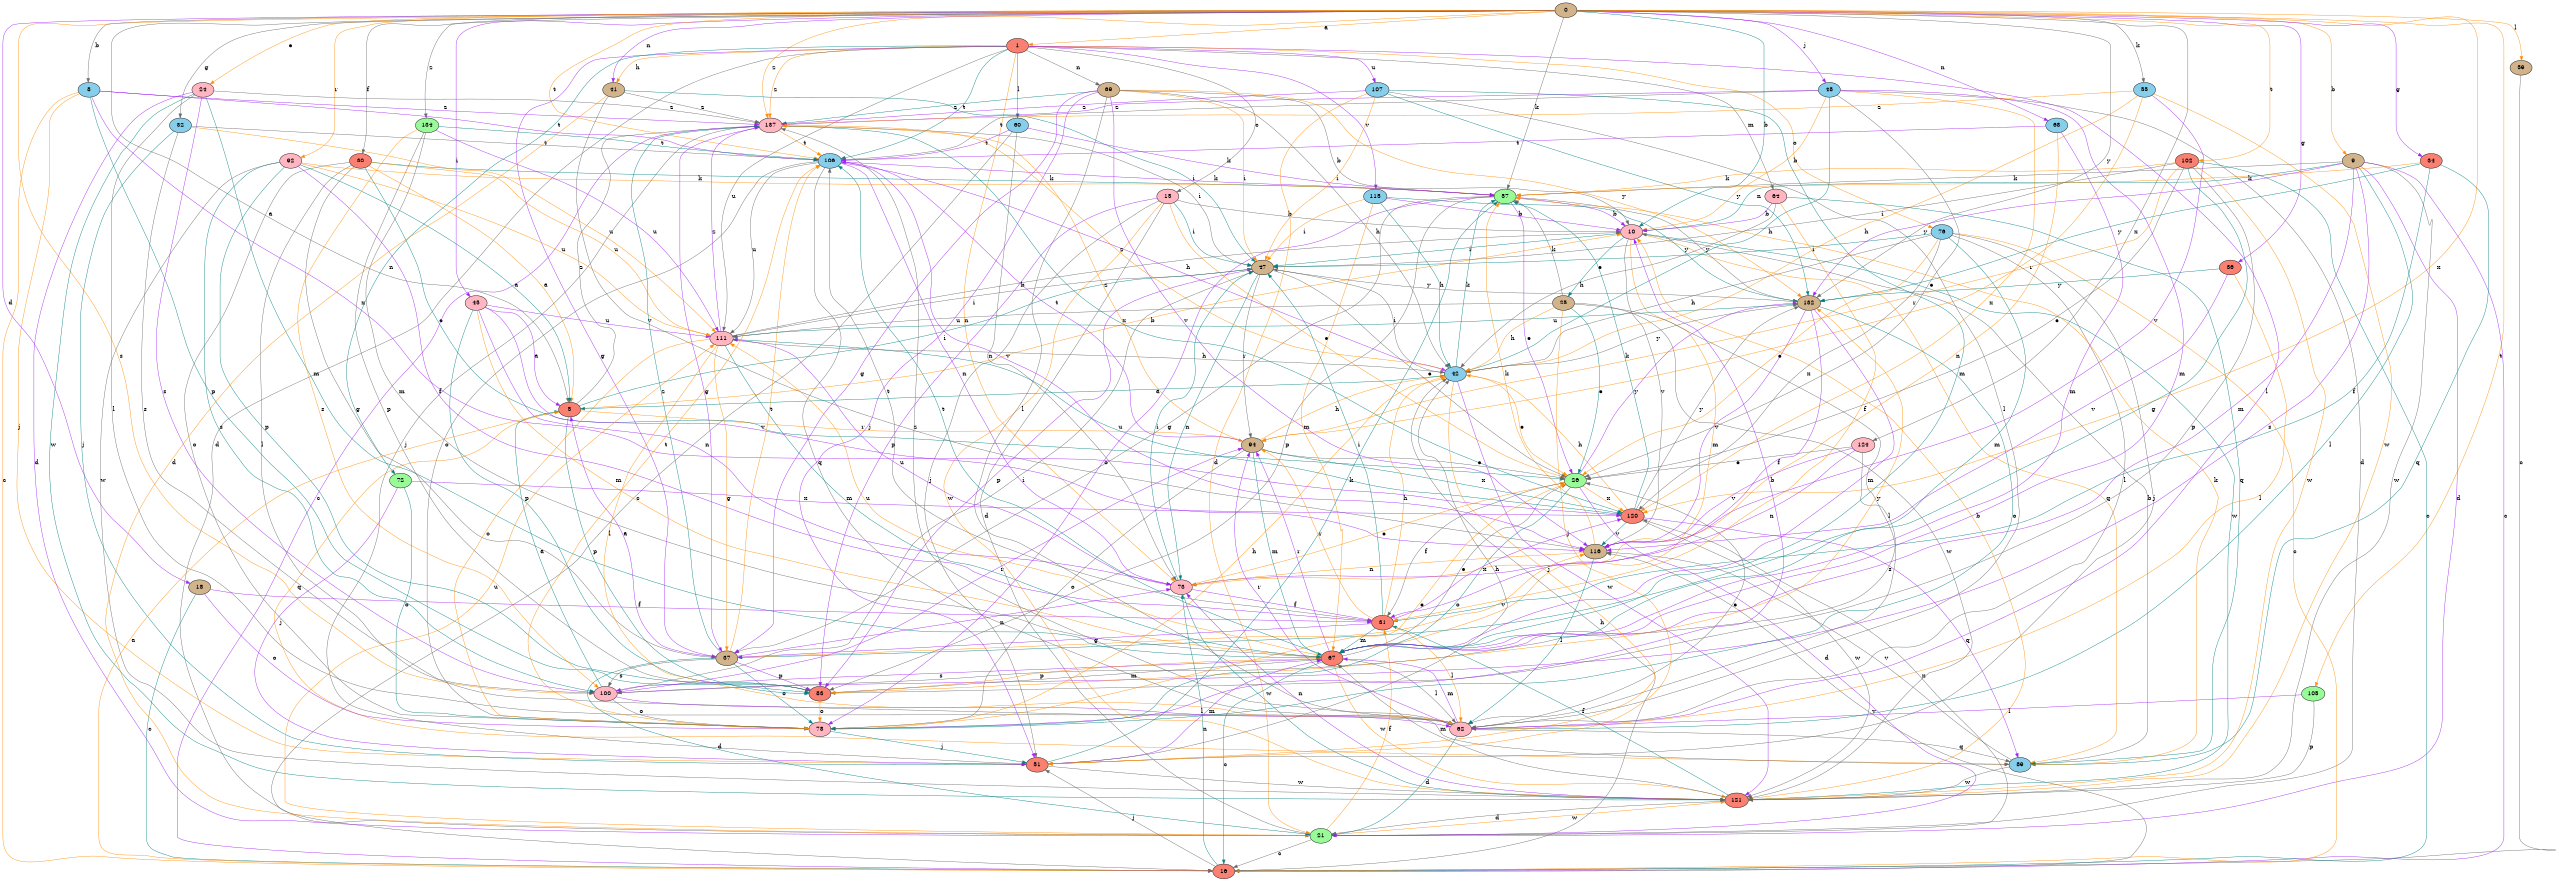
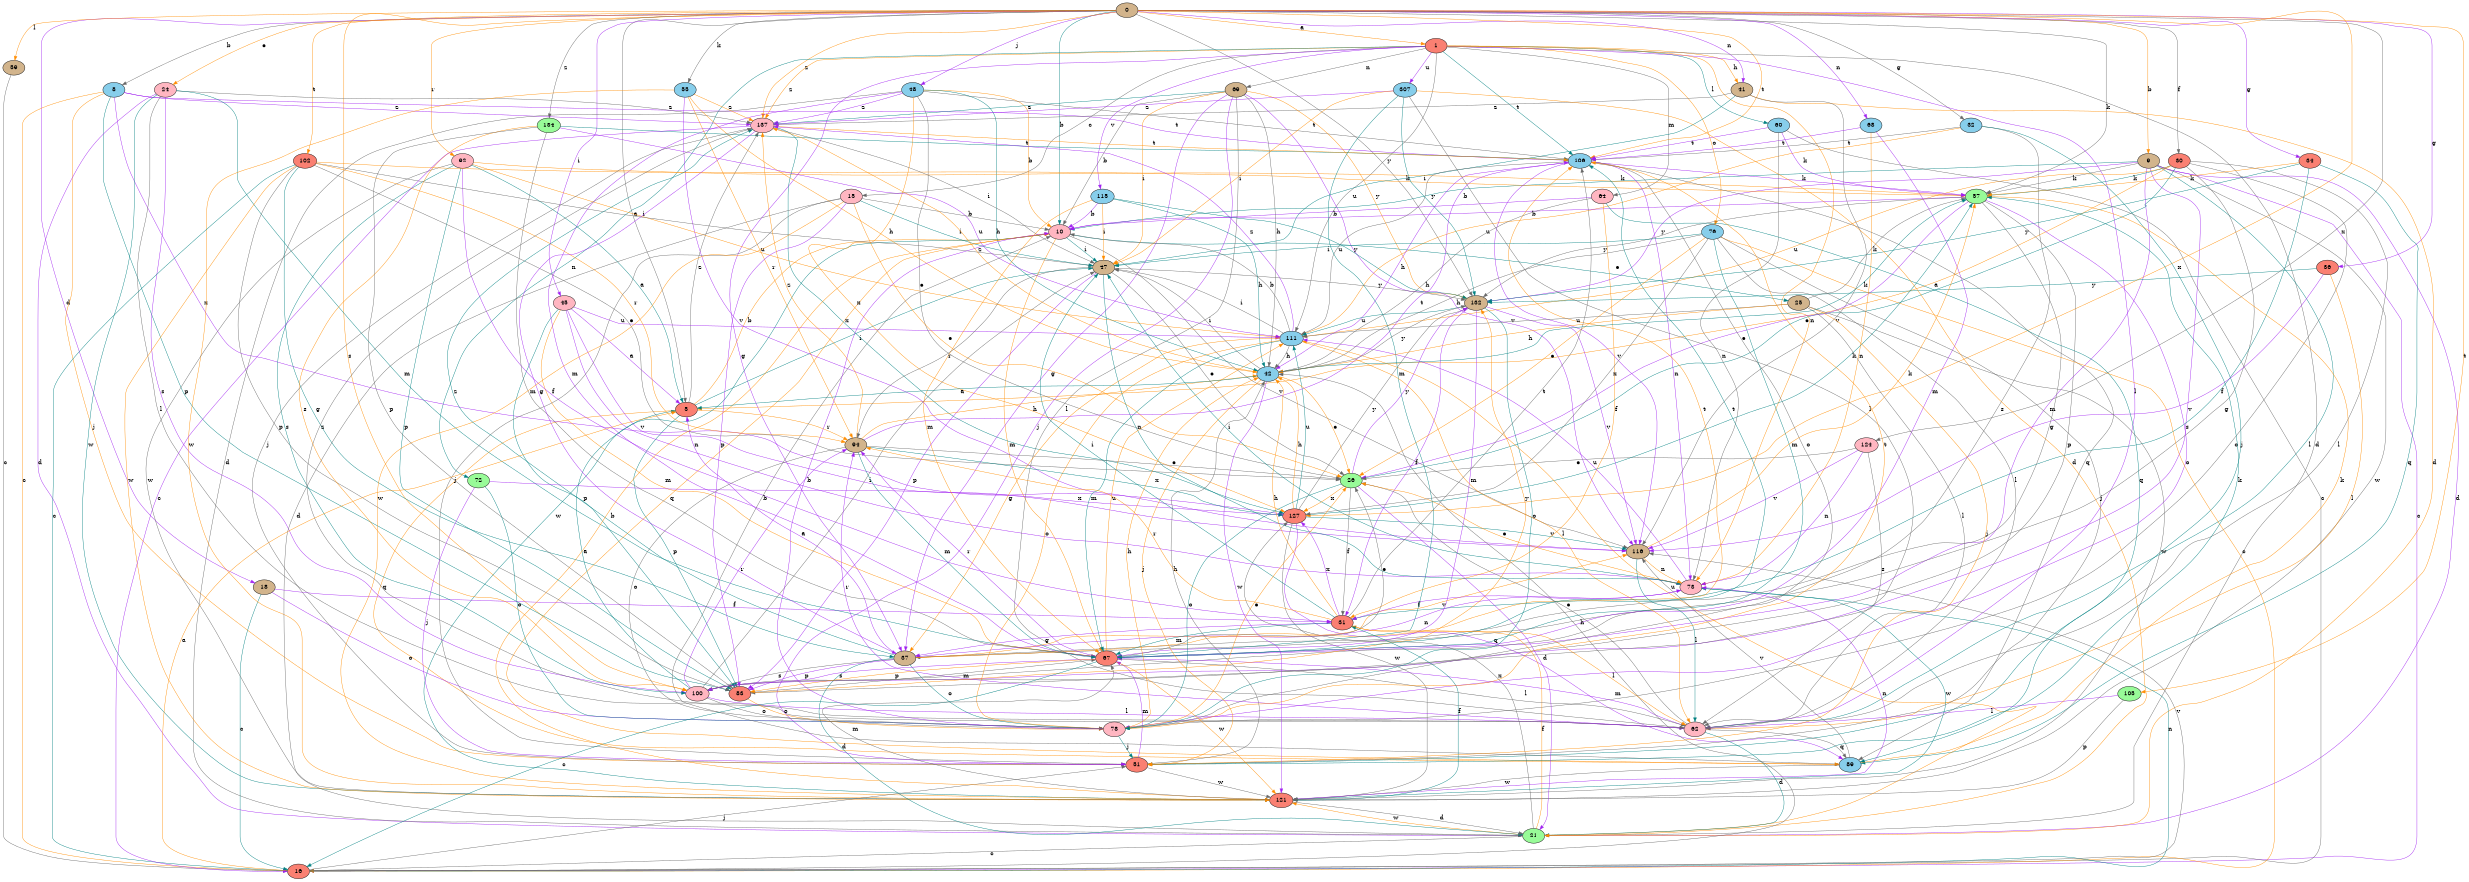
node "107": label "107" -> "307"
edge "9" -> "10": label "n" -> "b"
node "111": fillcolor lightpink -> skyblue
edge "25" -> "26": removed, label "e"
node "120": label "120" -> "127"
